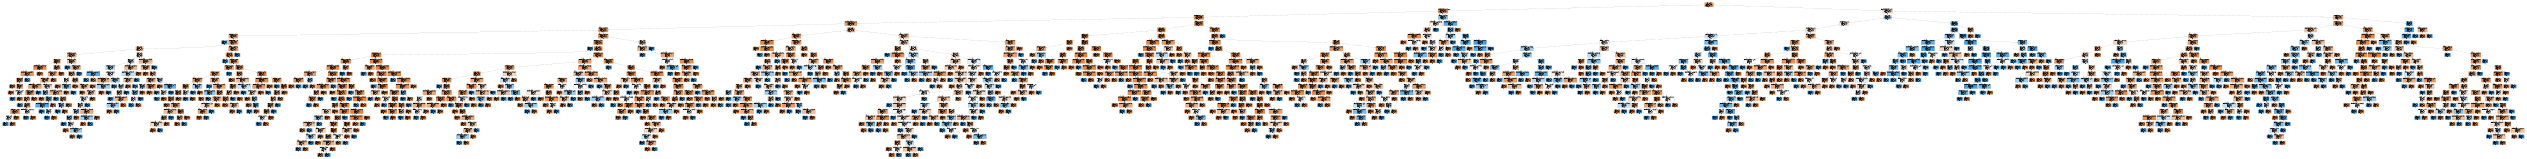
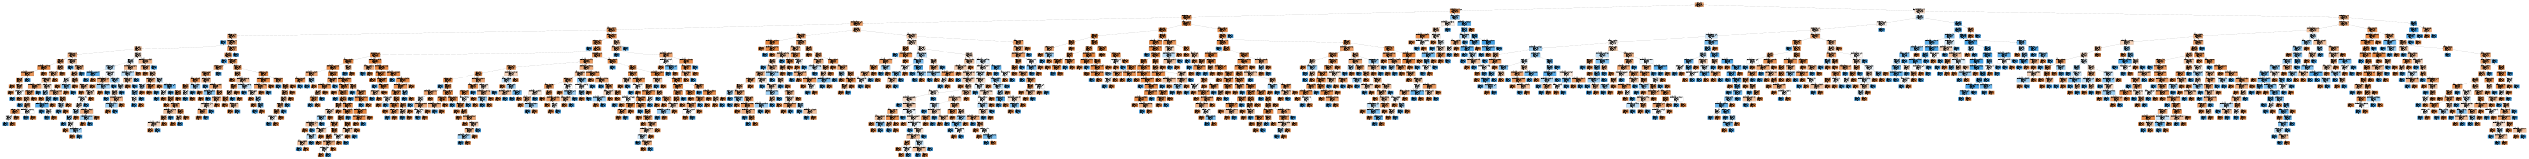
node "gini = 0.0 samples = 42 value = [0, 42] class = 이탈": added
node "gini = 0.0 samples = 71 value = [0, 71] class = 이탈": fillcolor #399de5 -> #f1ba92
node "gini = 0.0 samples = 108 value = [108, 0] class = 비이탈": fillcolor #e58139 -> #90c8f0
node "gini = 0.0 samples = 11 value = [0, 11] class = 이탈": removed
